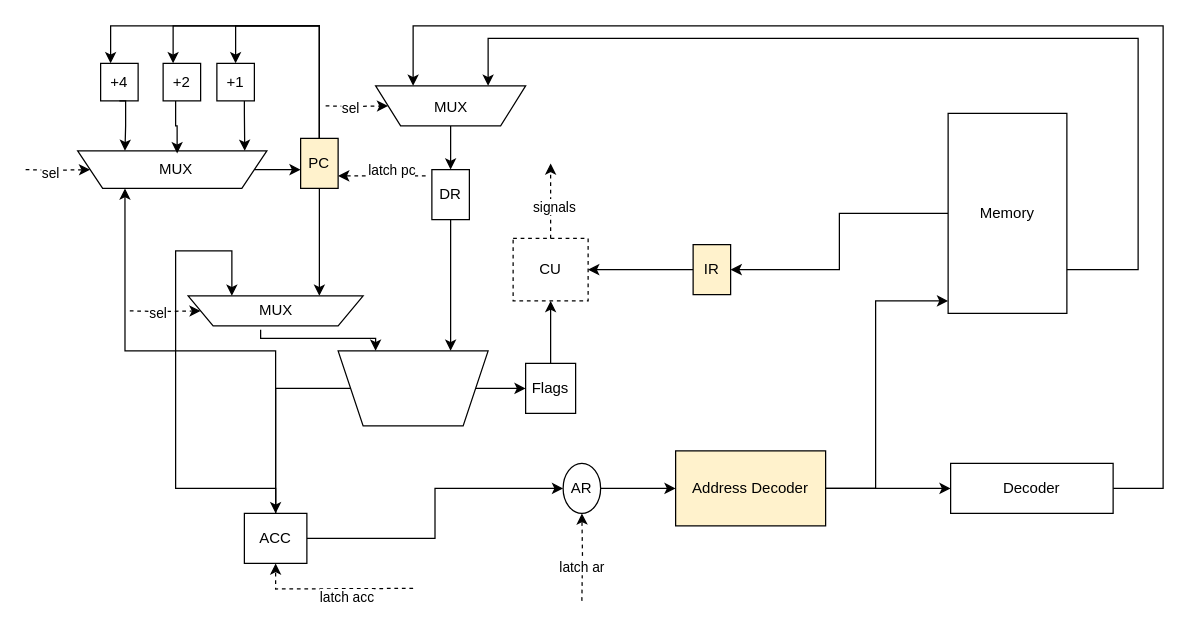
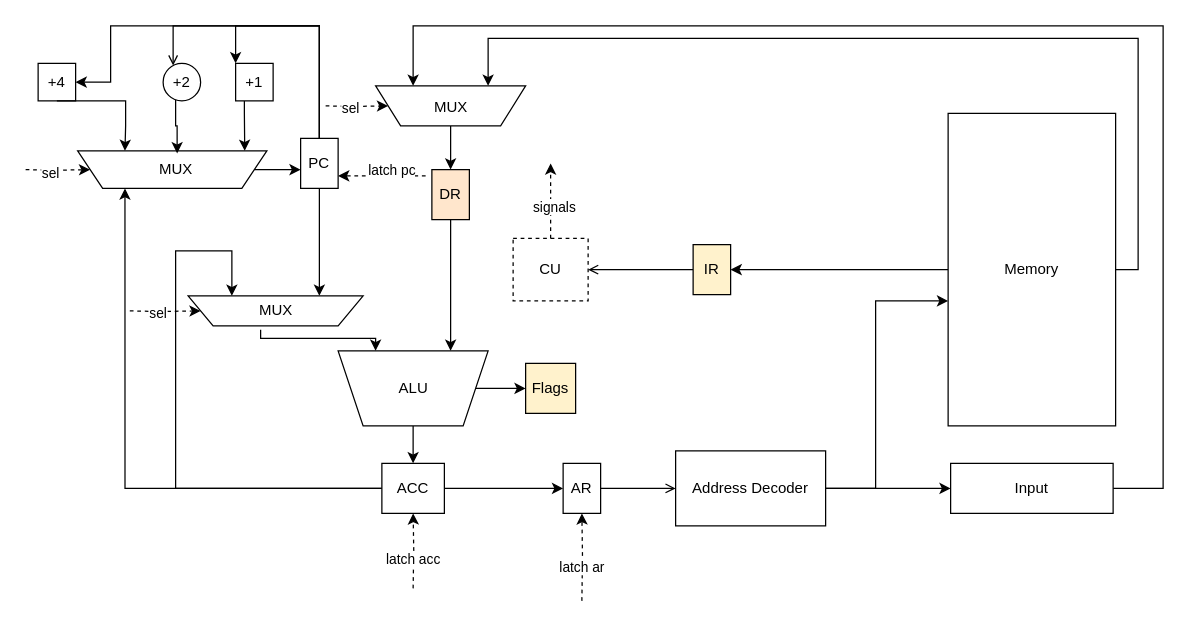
edge "PC" -> "+2": arrowhead classic -> open
node "+4": moved (119, 82) -> (57, 82)
node "+2": shape rectangle -> ellipse
node "+1": moved (236, 82) -> (254, 82)
node "PC": fillcolor #fff2cc -> #ffffff
node "DR": fillcolor #ffffff -> #ffe6cc
node "Memory": size 119x200 -> 168x313
edge "IR" -> "CU": arrowhead classic -> open
edge "Flags" -> "CU": removed
node "ALU": added
node "Flags": fillcolor #ffffff -> #fff2cc
node "AR": shape ellipse -> rectangle
edge "AR" -> "Address Decoder": arrowhead classic -> open
node "Address Decoder": fillcolor #fff2cc -> #ffffff
node "Decoder": label "Decoder" -> "Input"
node "ACC": moved (276, 538) -> (413, 488)
